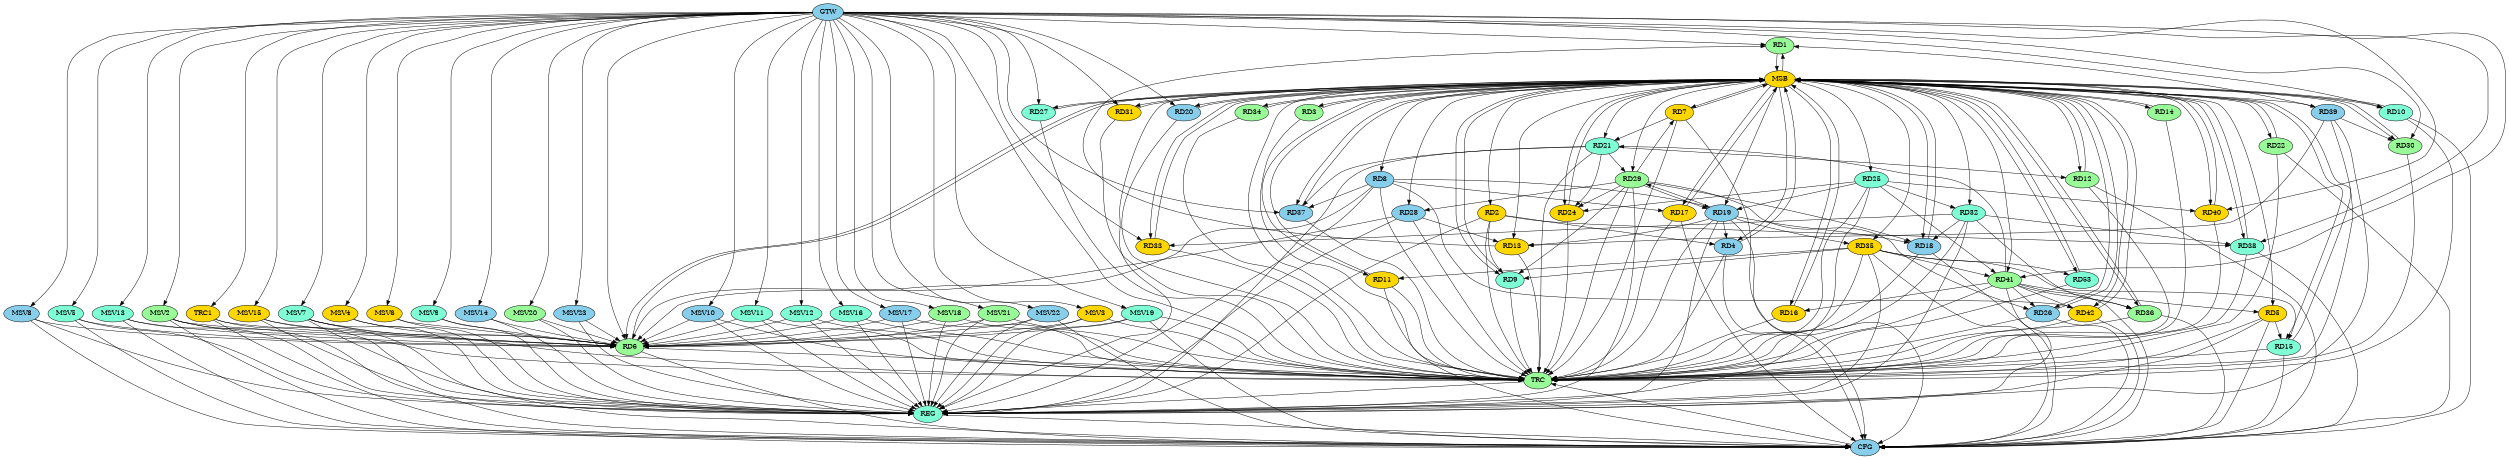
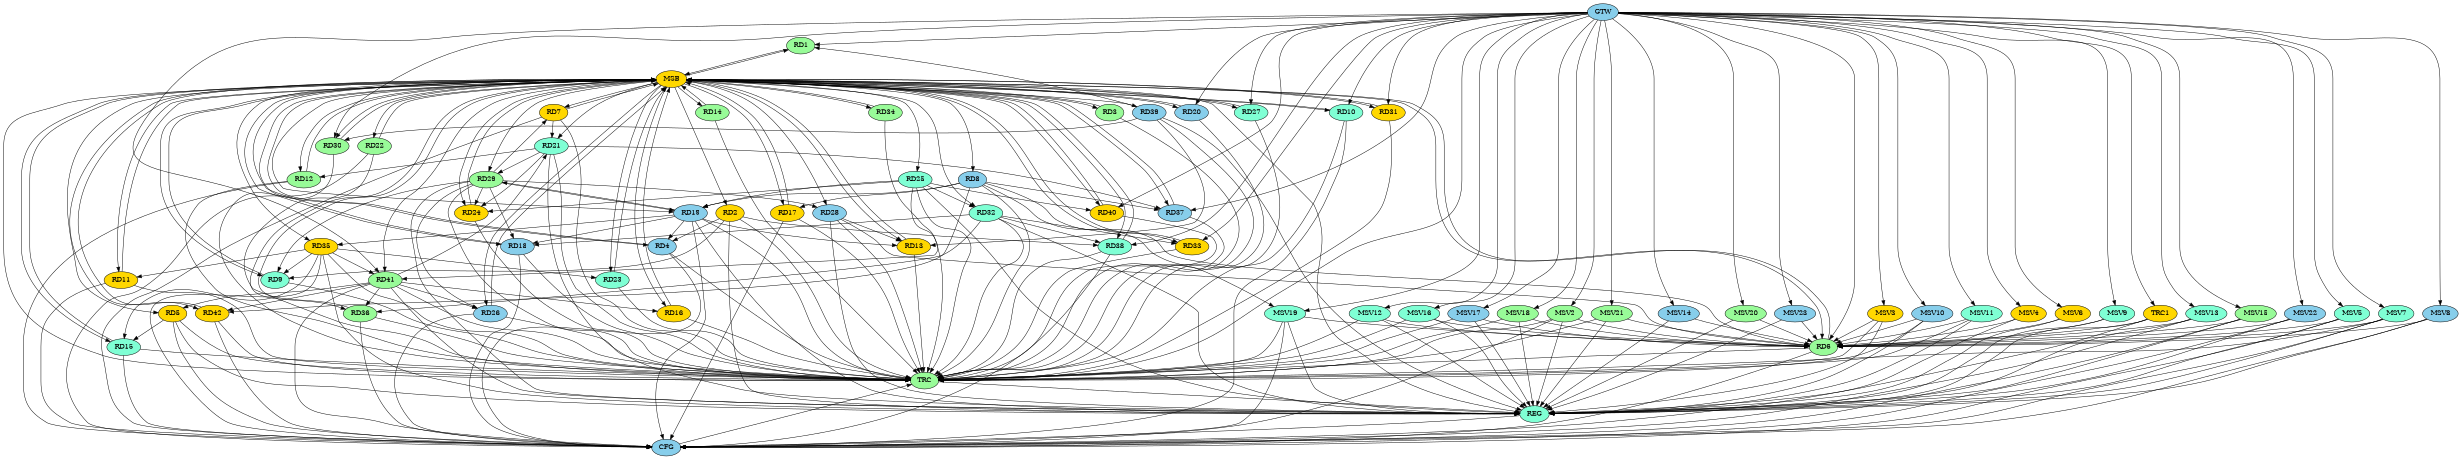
edge "RD13" -> "RD1": now "RD13" -> "MSB"
node "RD53": label "RD53" -> "RD23"
node "MSV15": fillcolor gold -> palegreen
edge "RD8" -> "REG": now "RD8" -> "MSV19"
